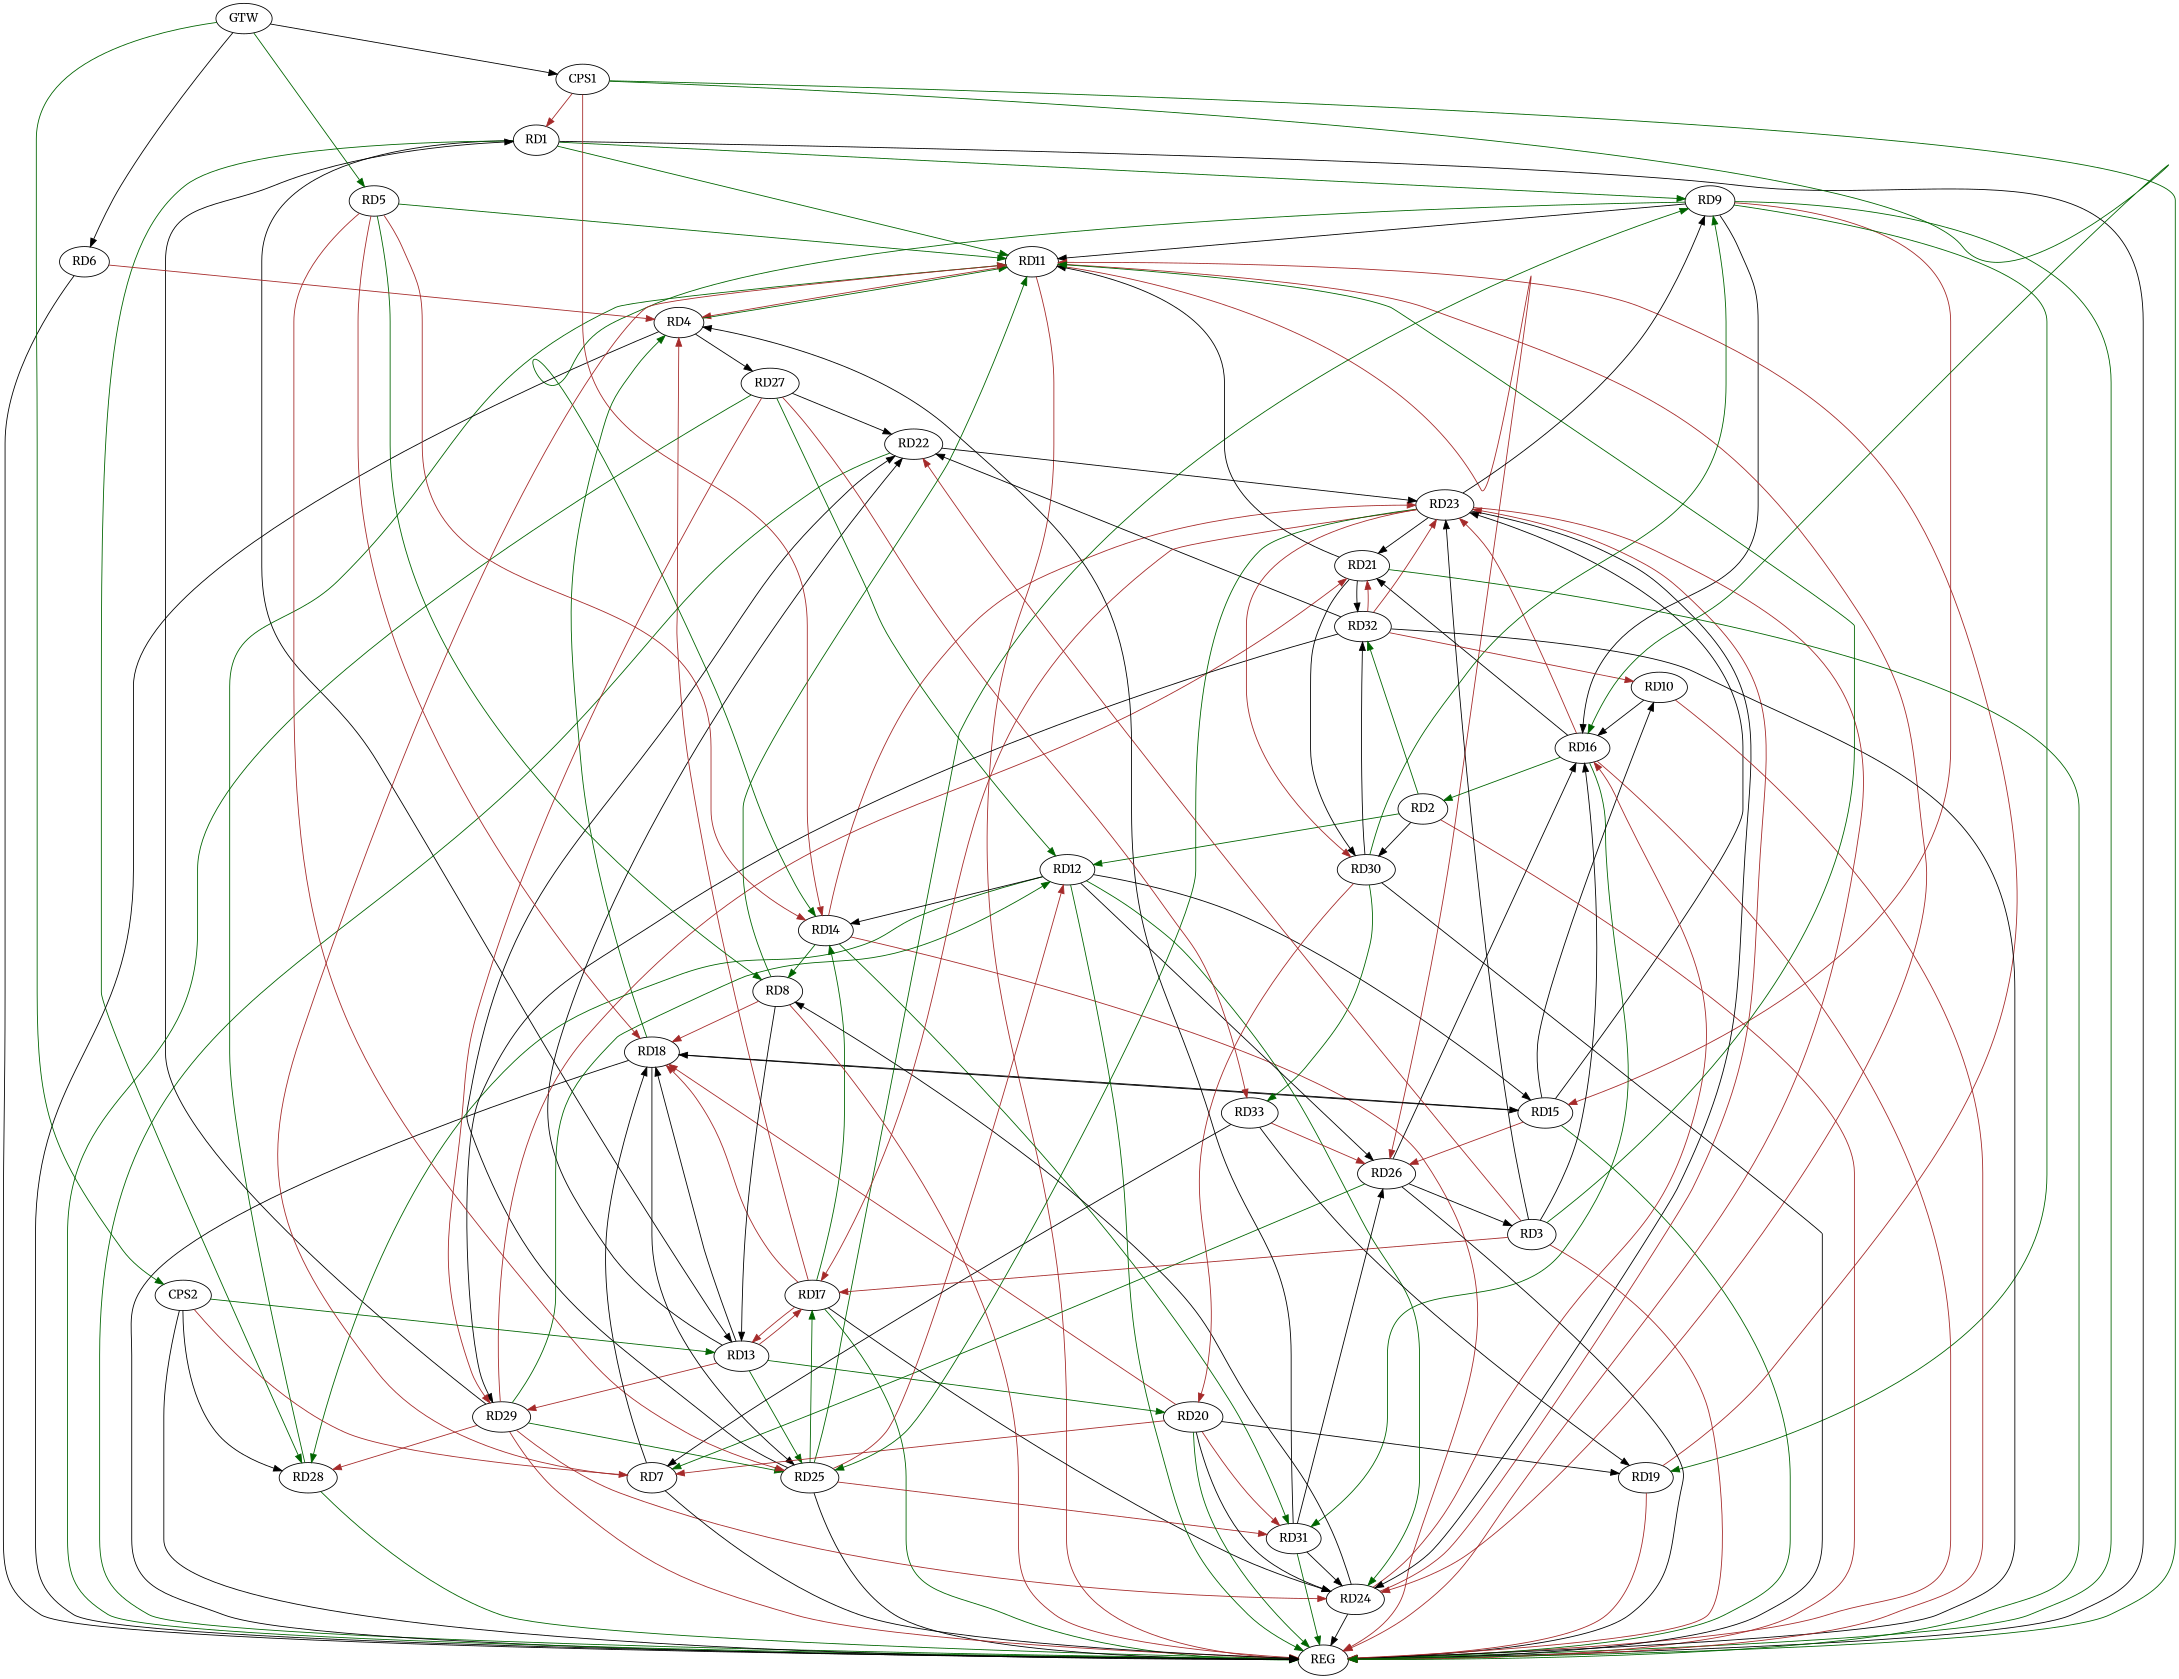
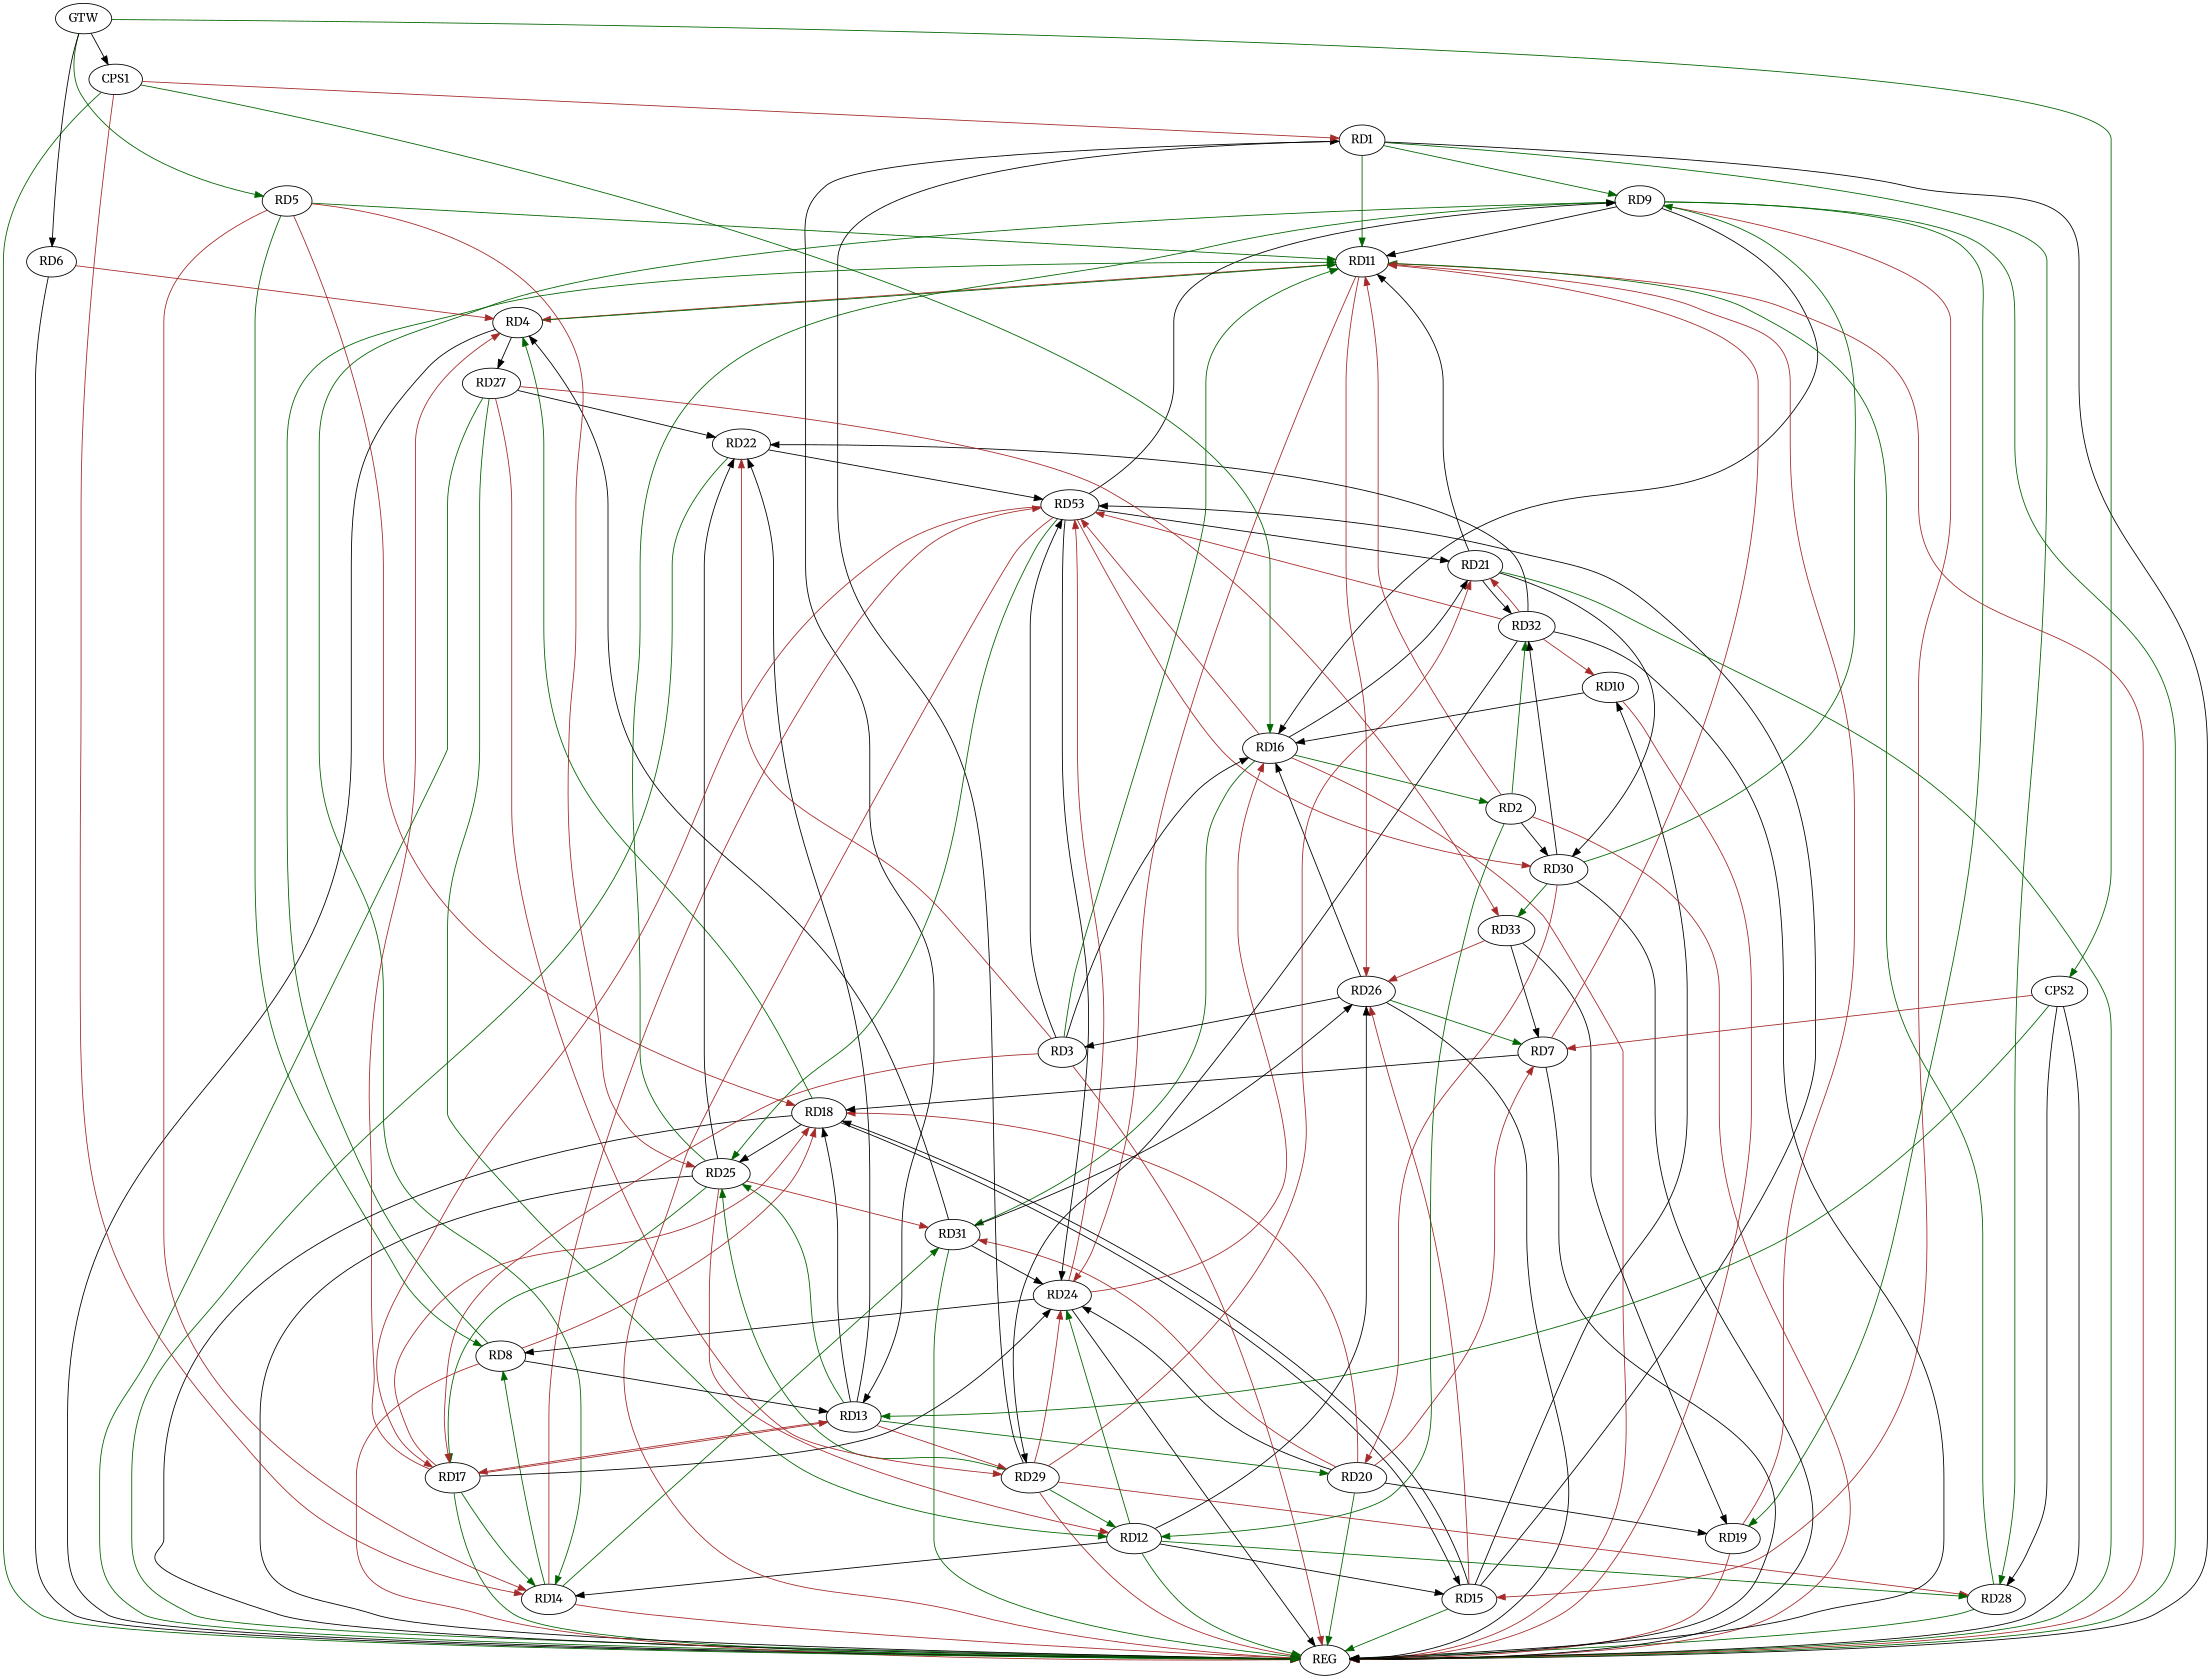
node "RD23": label "RD23" -> "RD53"
edge "RD2" -> "RD11": added
